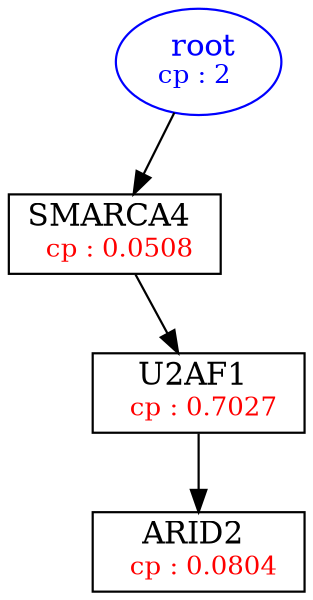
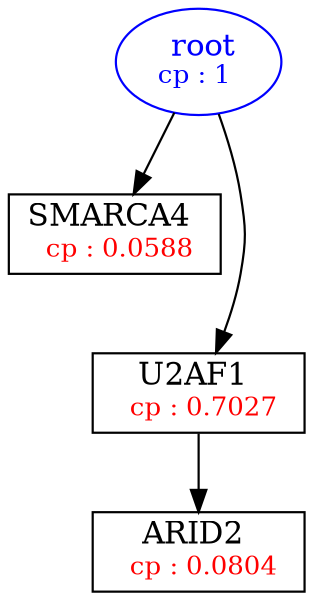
node "root": text "cp : 2" -> "cp : 1"
node "SMARCA4": text "cp : 0.0508" -> "cp : 0.0588"
edge "SMARCA4" -> "U2AF1": now "root" -> "U2AF1"
